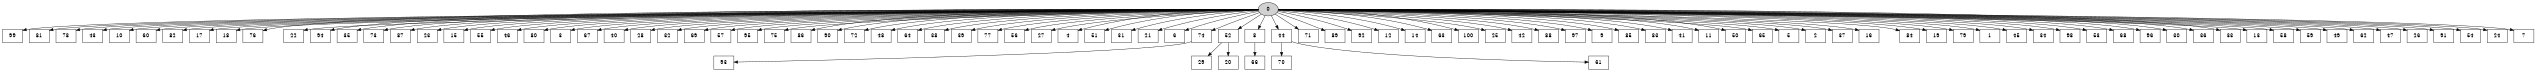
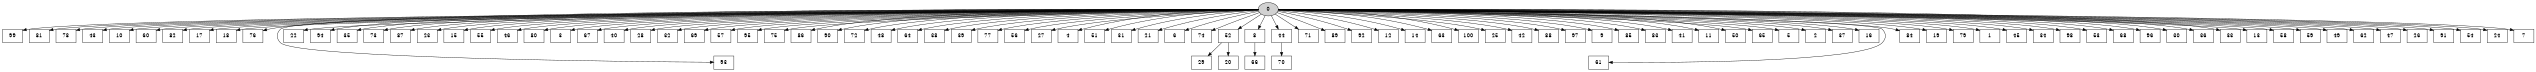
edge "74" -> "93": now "0" -> "93"
edge "44" -> "61": now "0" -> "61"
